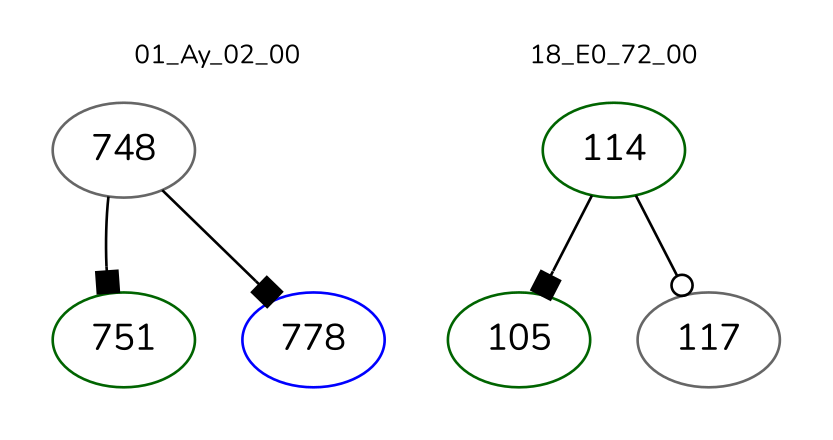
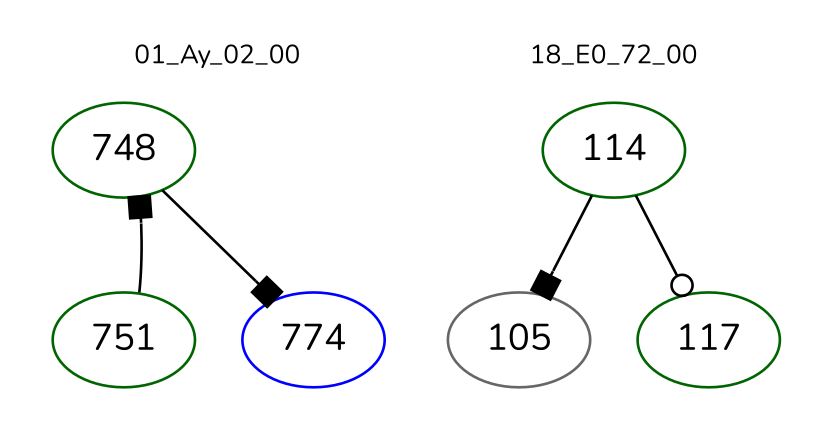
node "748": color gray40 -> darkgreen
edge "748" -> "751": reversed
node "778": label "778" -> "774"
node "105": color darkgreen -> gray40
node "117": color gray40 -> darkgreen
